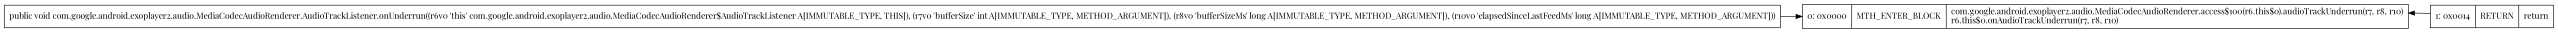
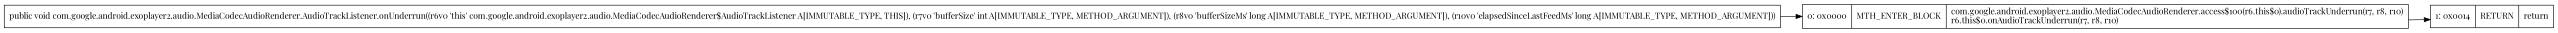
edge "1: 0x0014" -> "0: 0x0000": reversed
